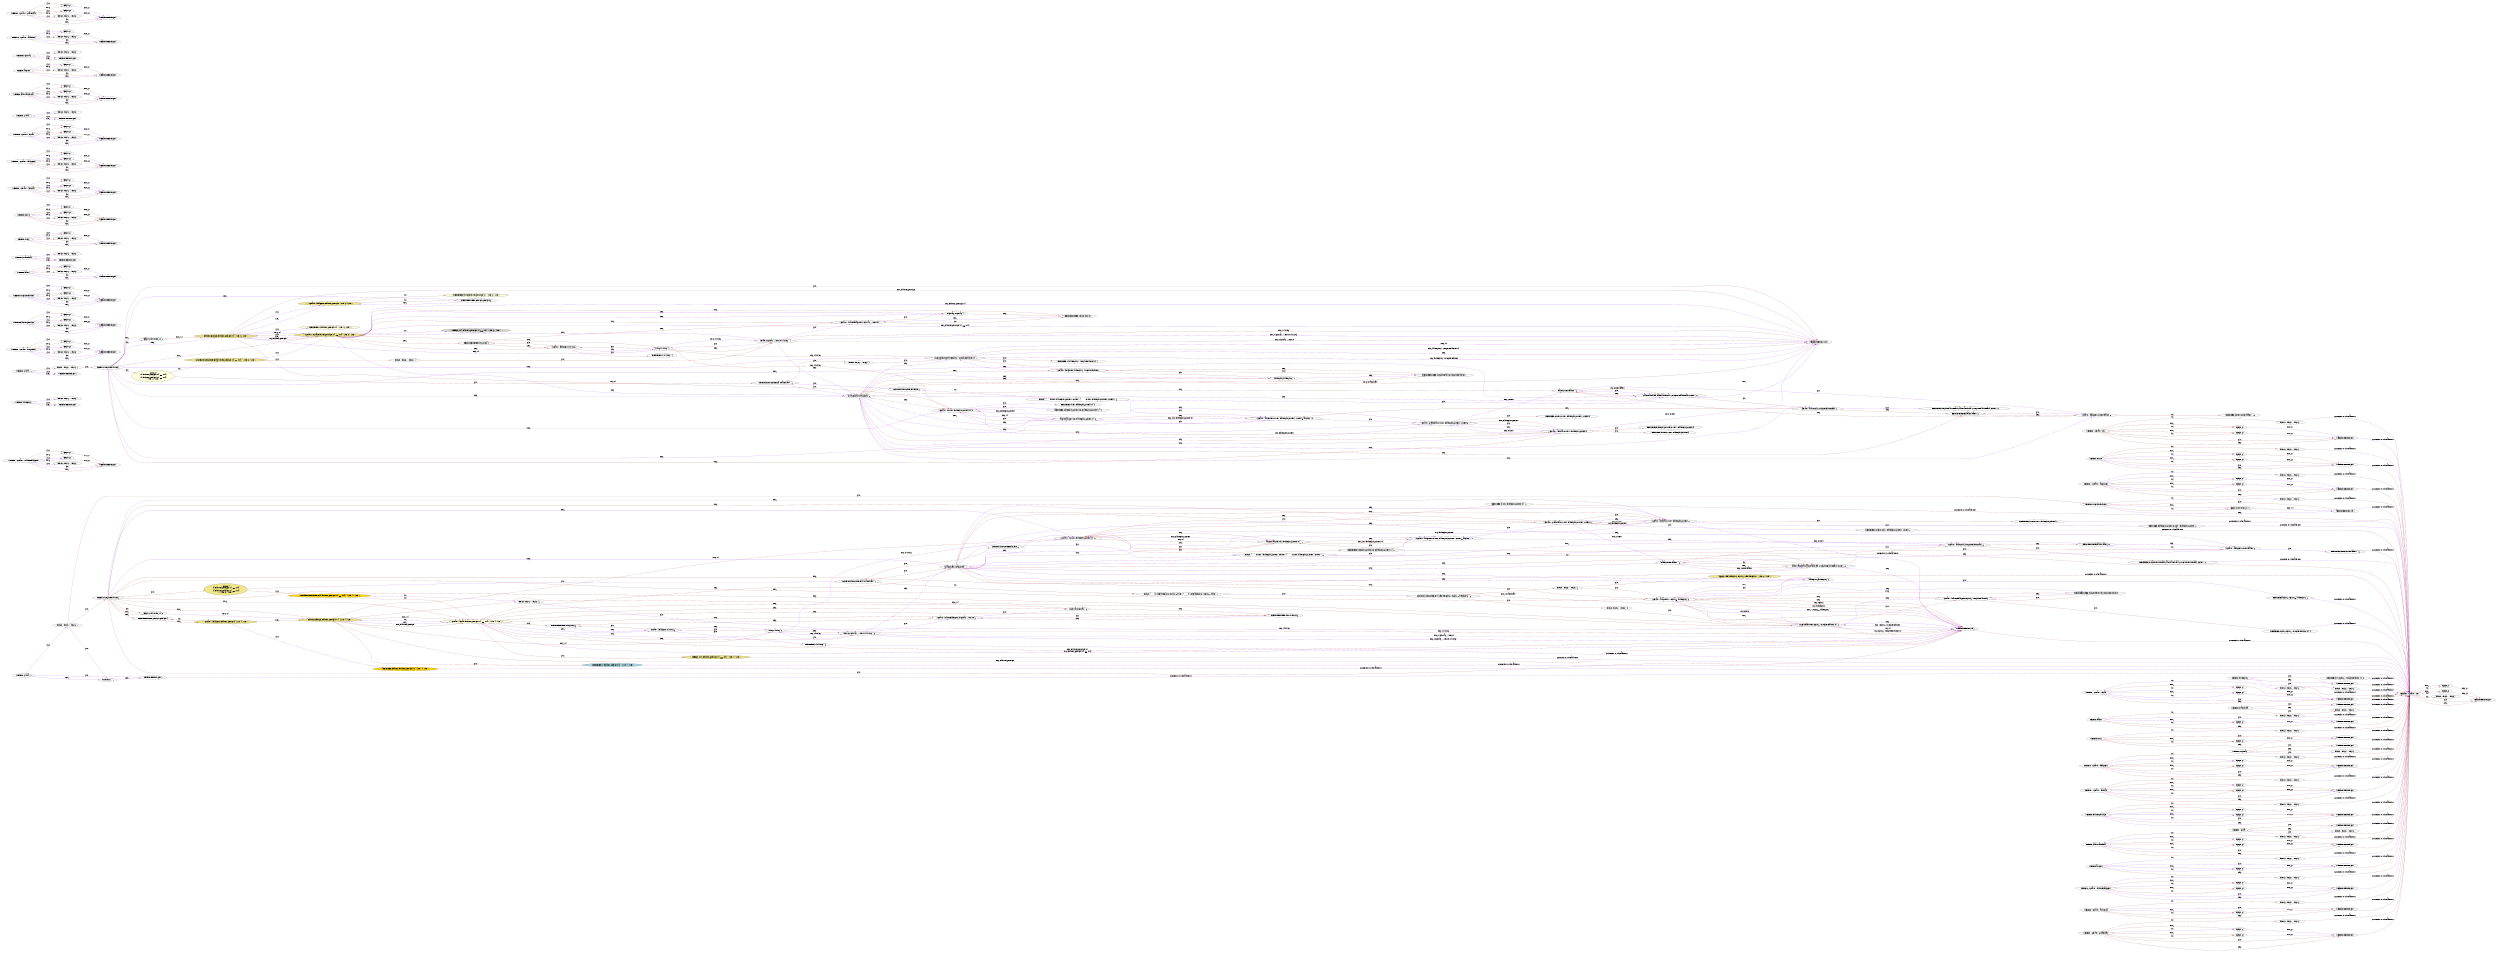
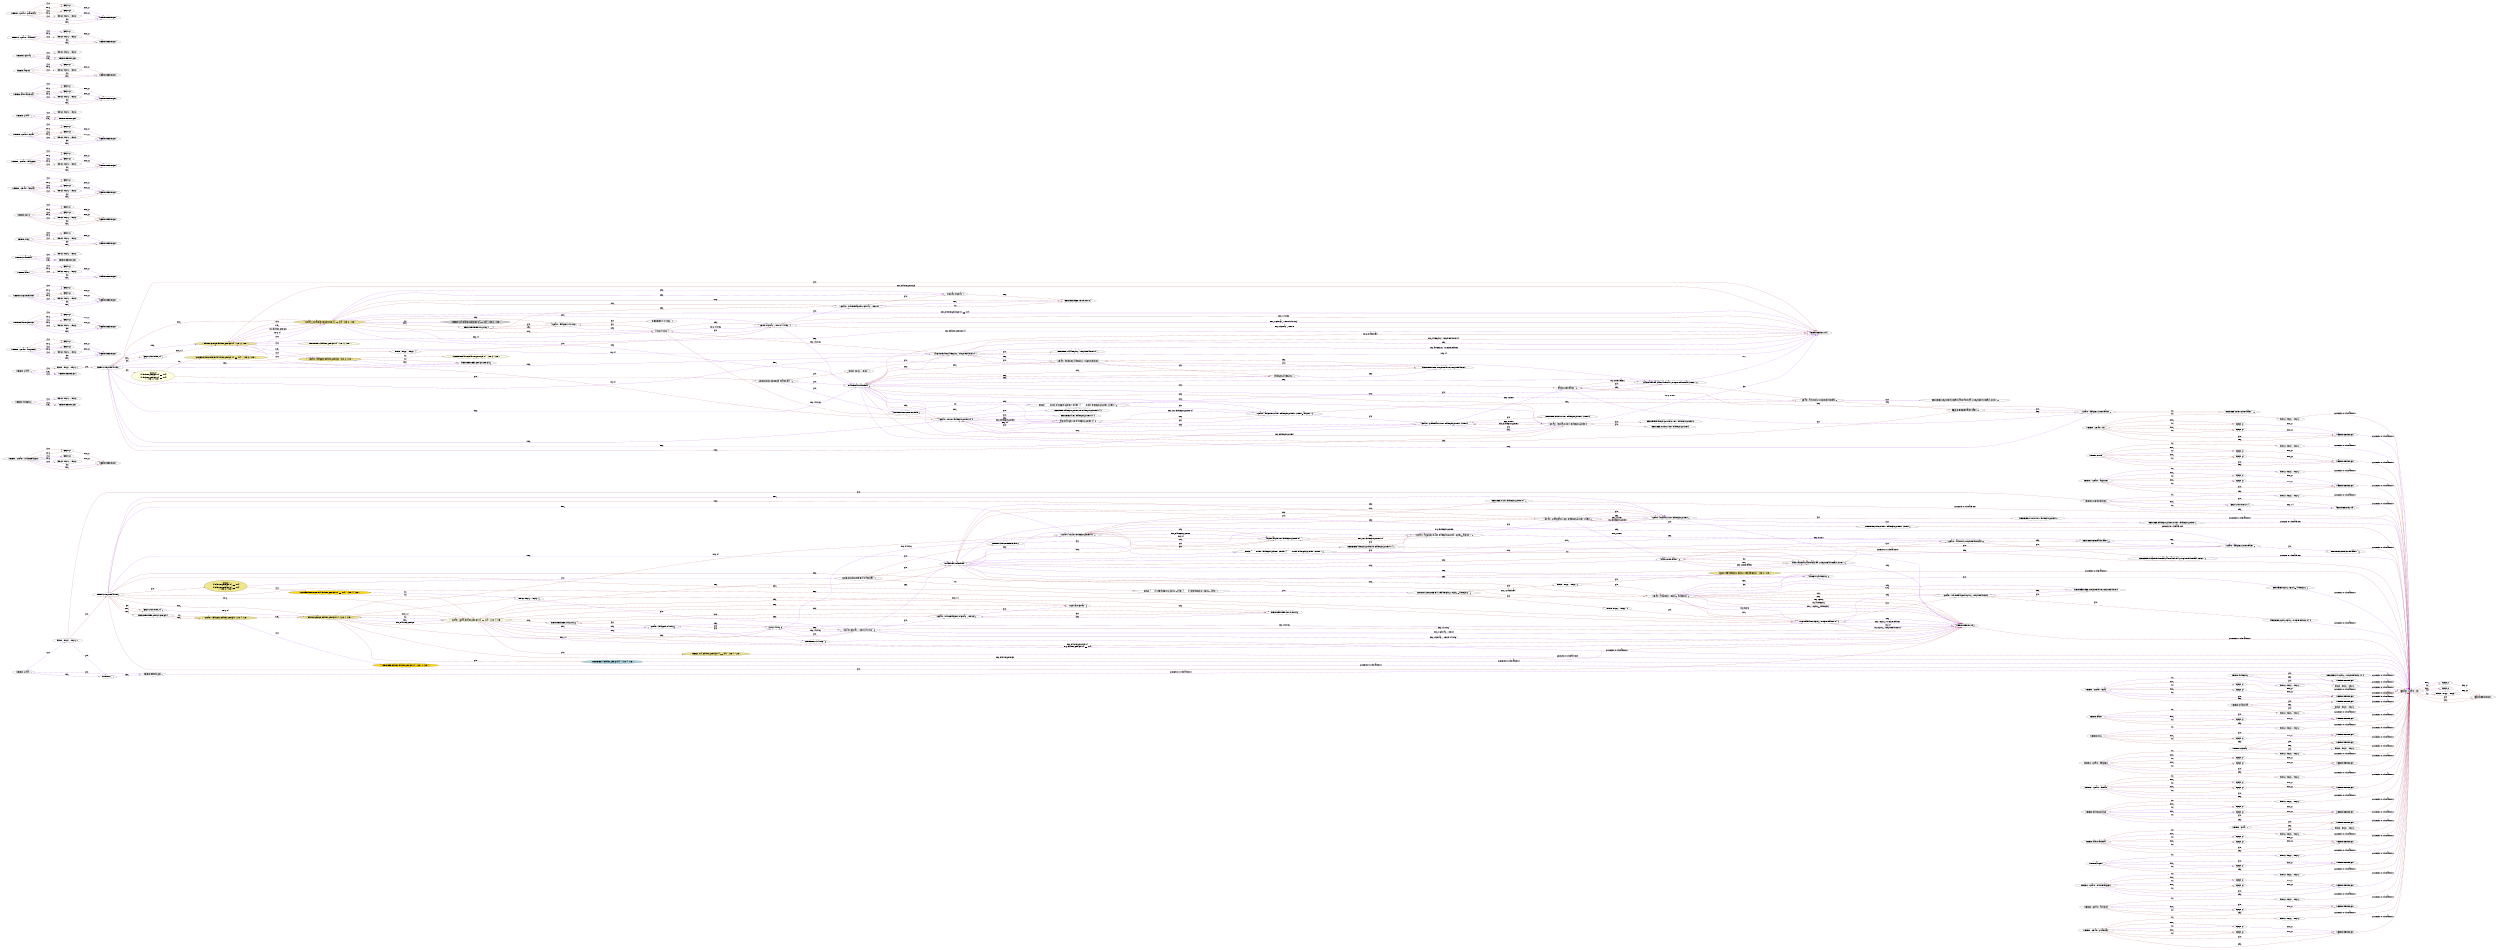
edge "<(BlobURL.getOrigin,BlobURL::getOrigin(url))<SUB>3</SUB>>" -> "(unregisterBlobURL,blobRegistry().unregisterBlobURL(url))": added, label "DDG: url"
